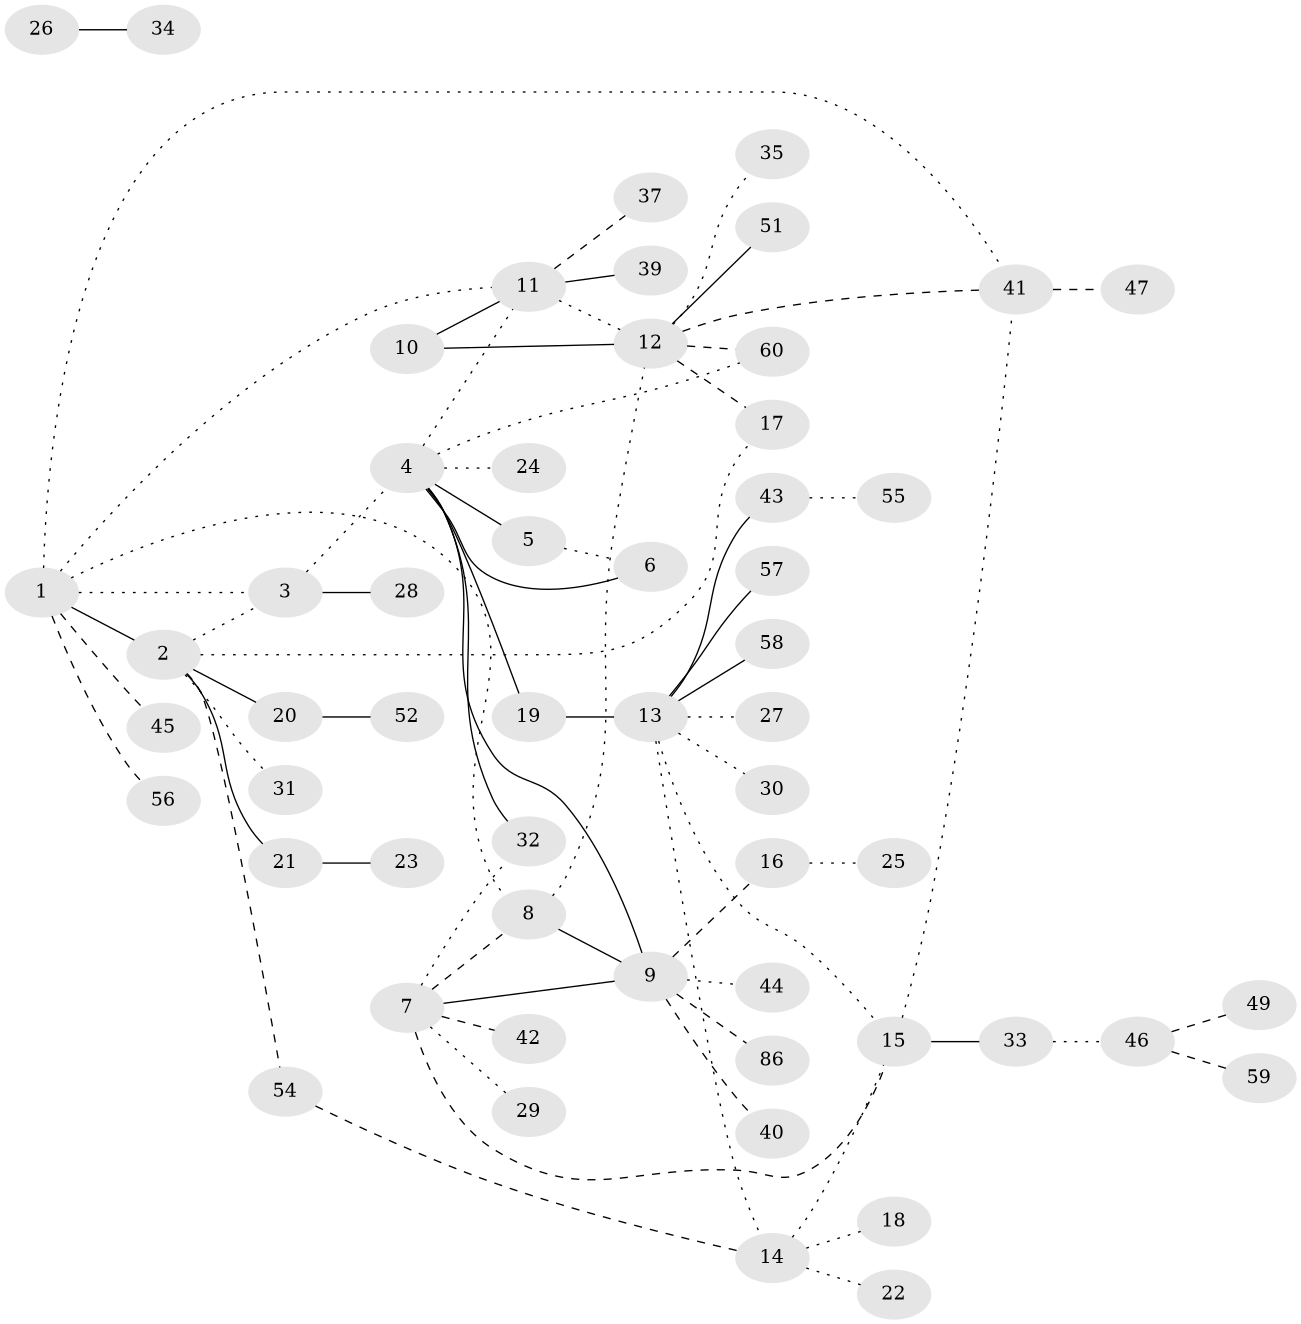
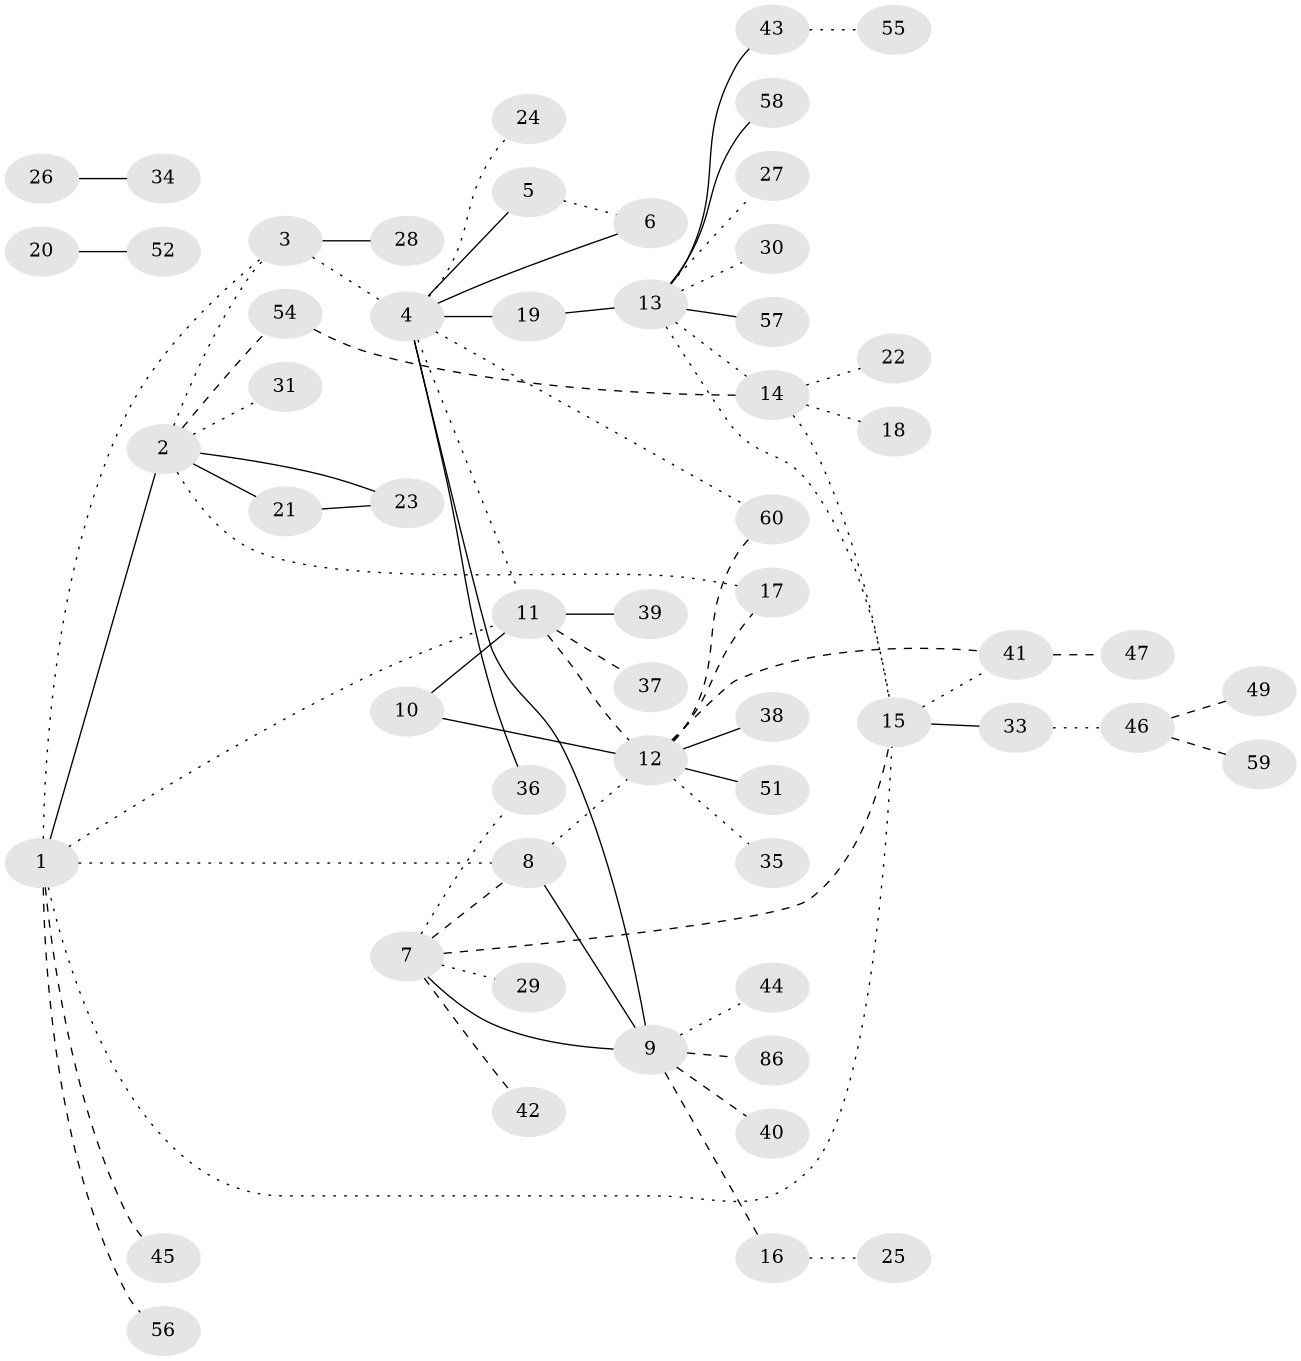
edge "41" -- "1": now "15" -- "1"
edge "11" -- "12": style dotted -> dashed
edge "2" -- "20": now "2" -- "23"
node "38": added
node "32": label "32" -> "36"
